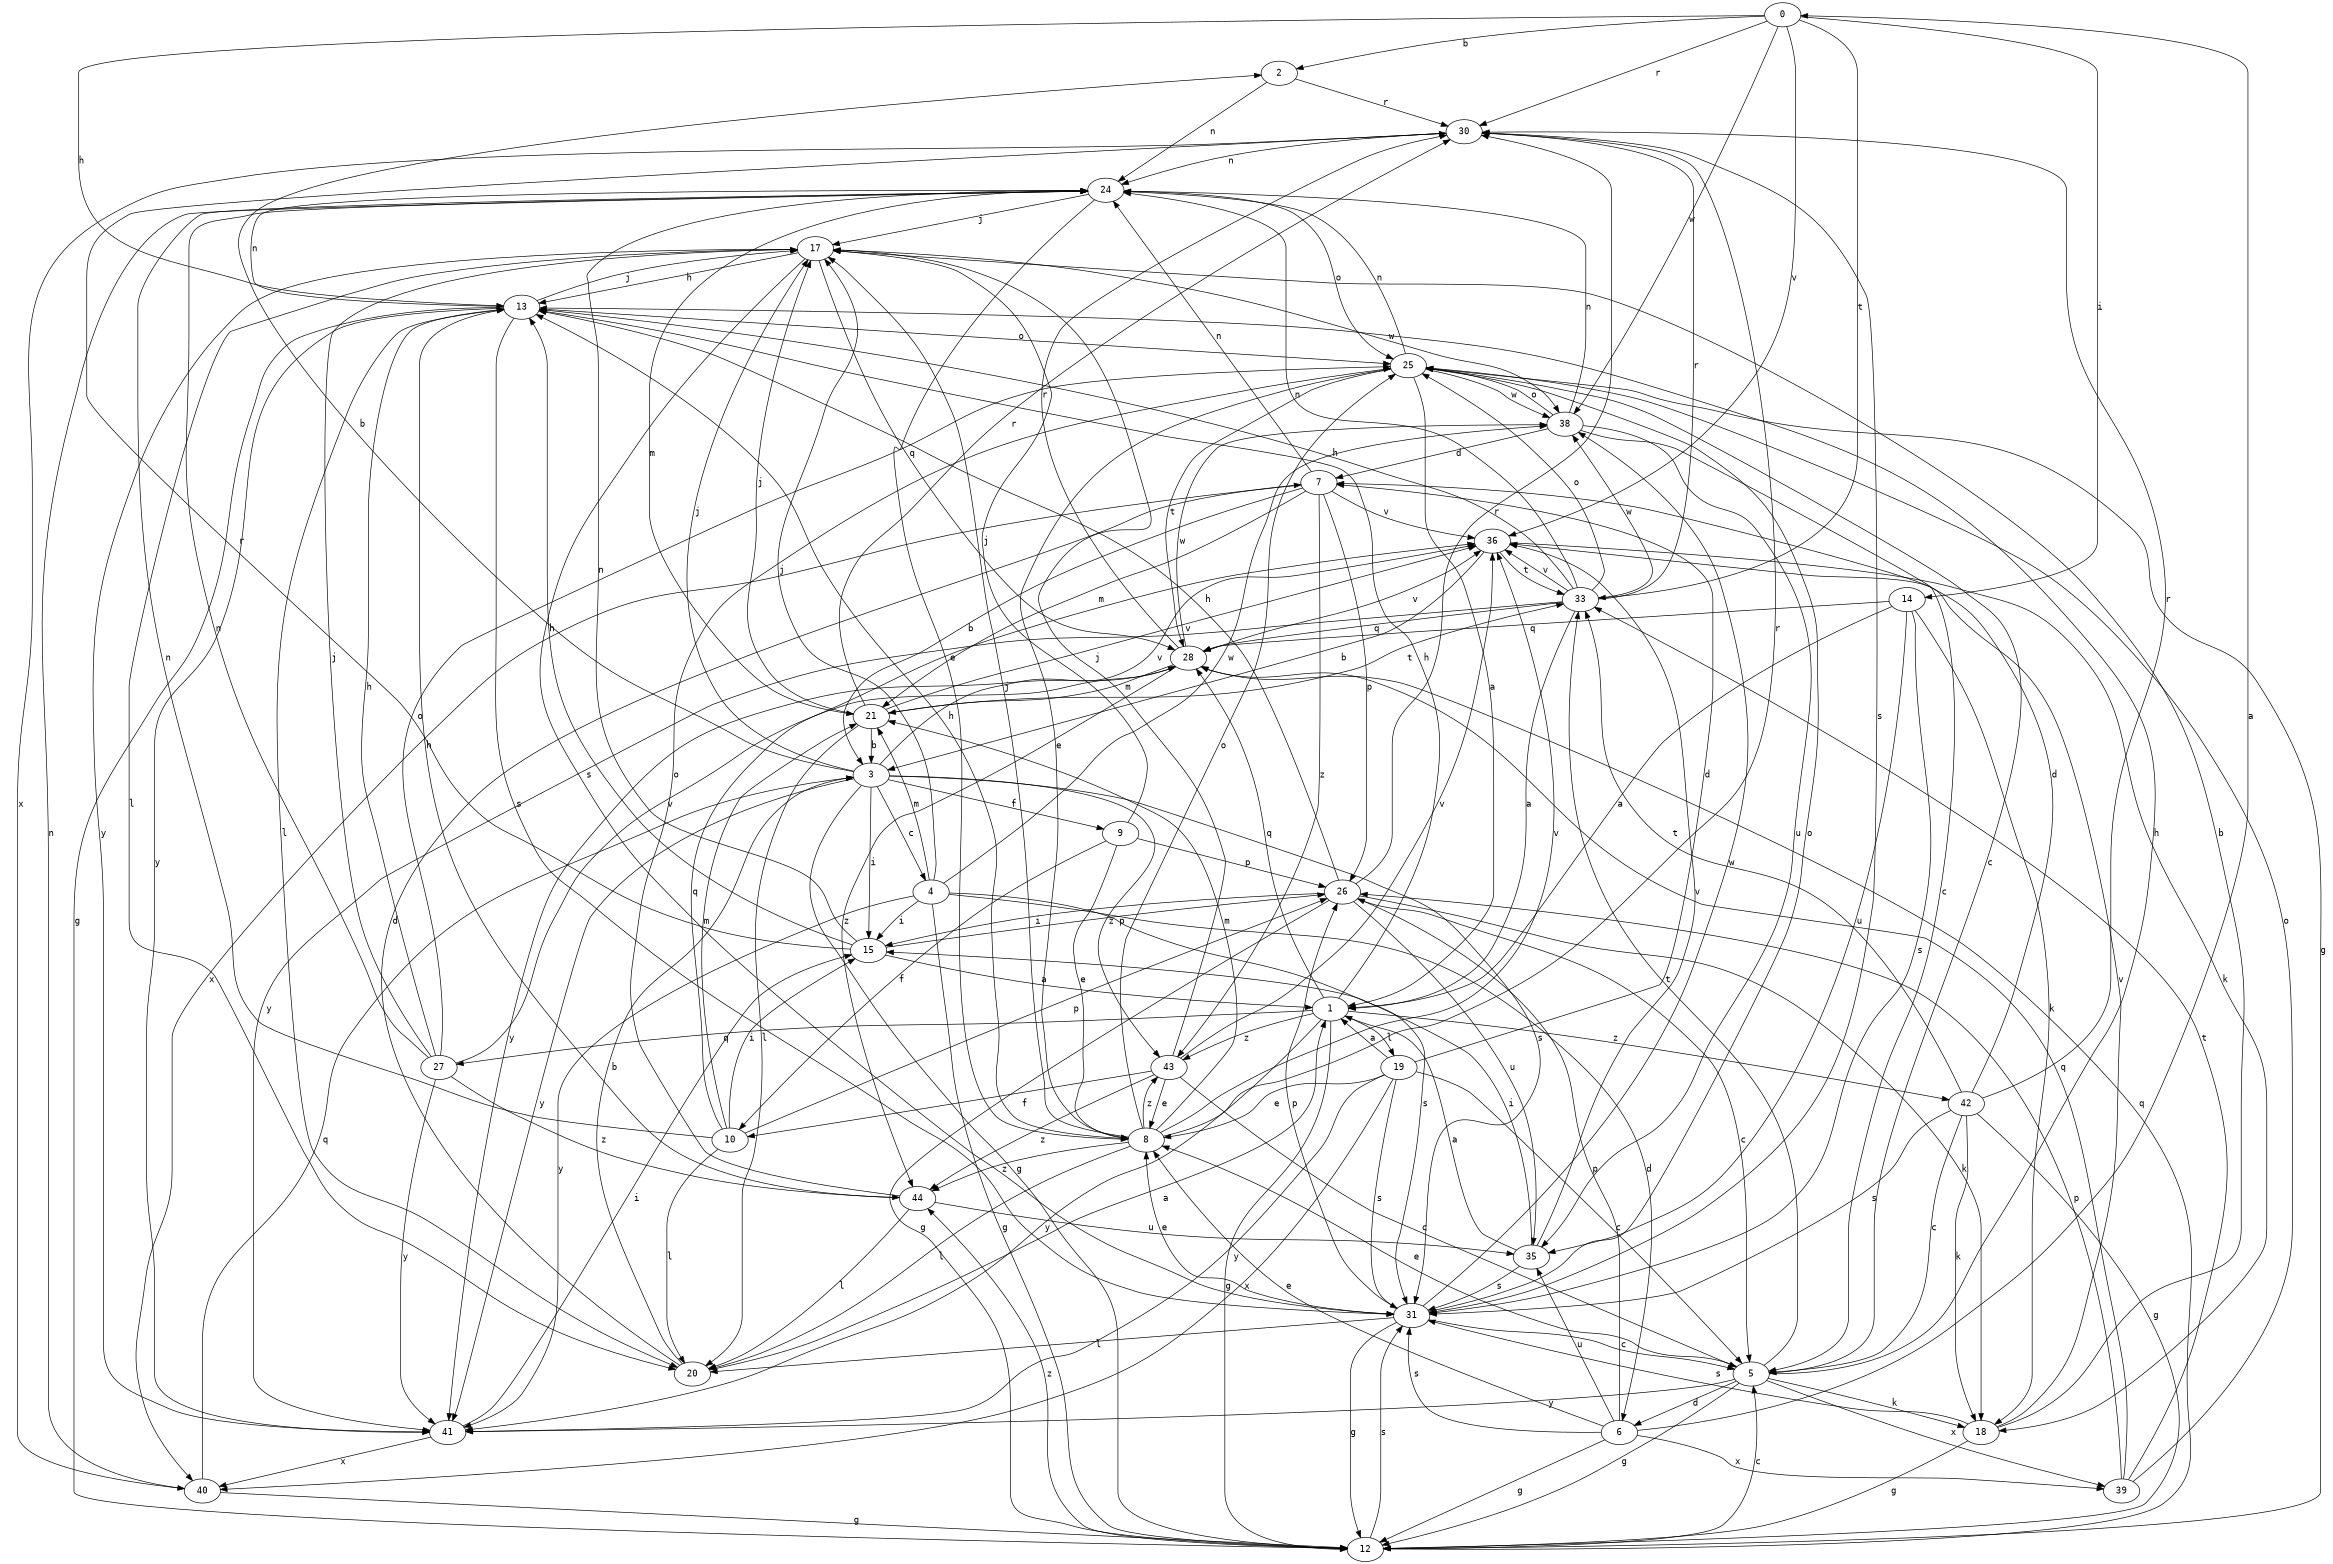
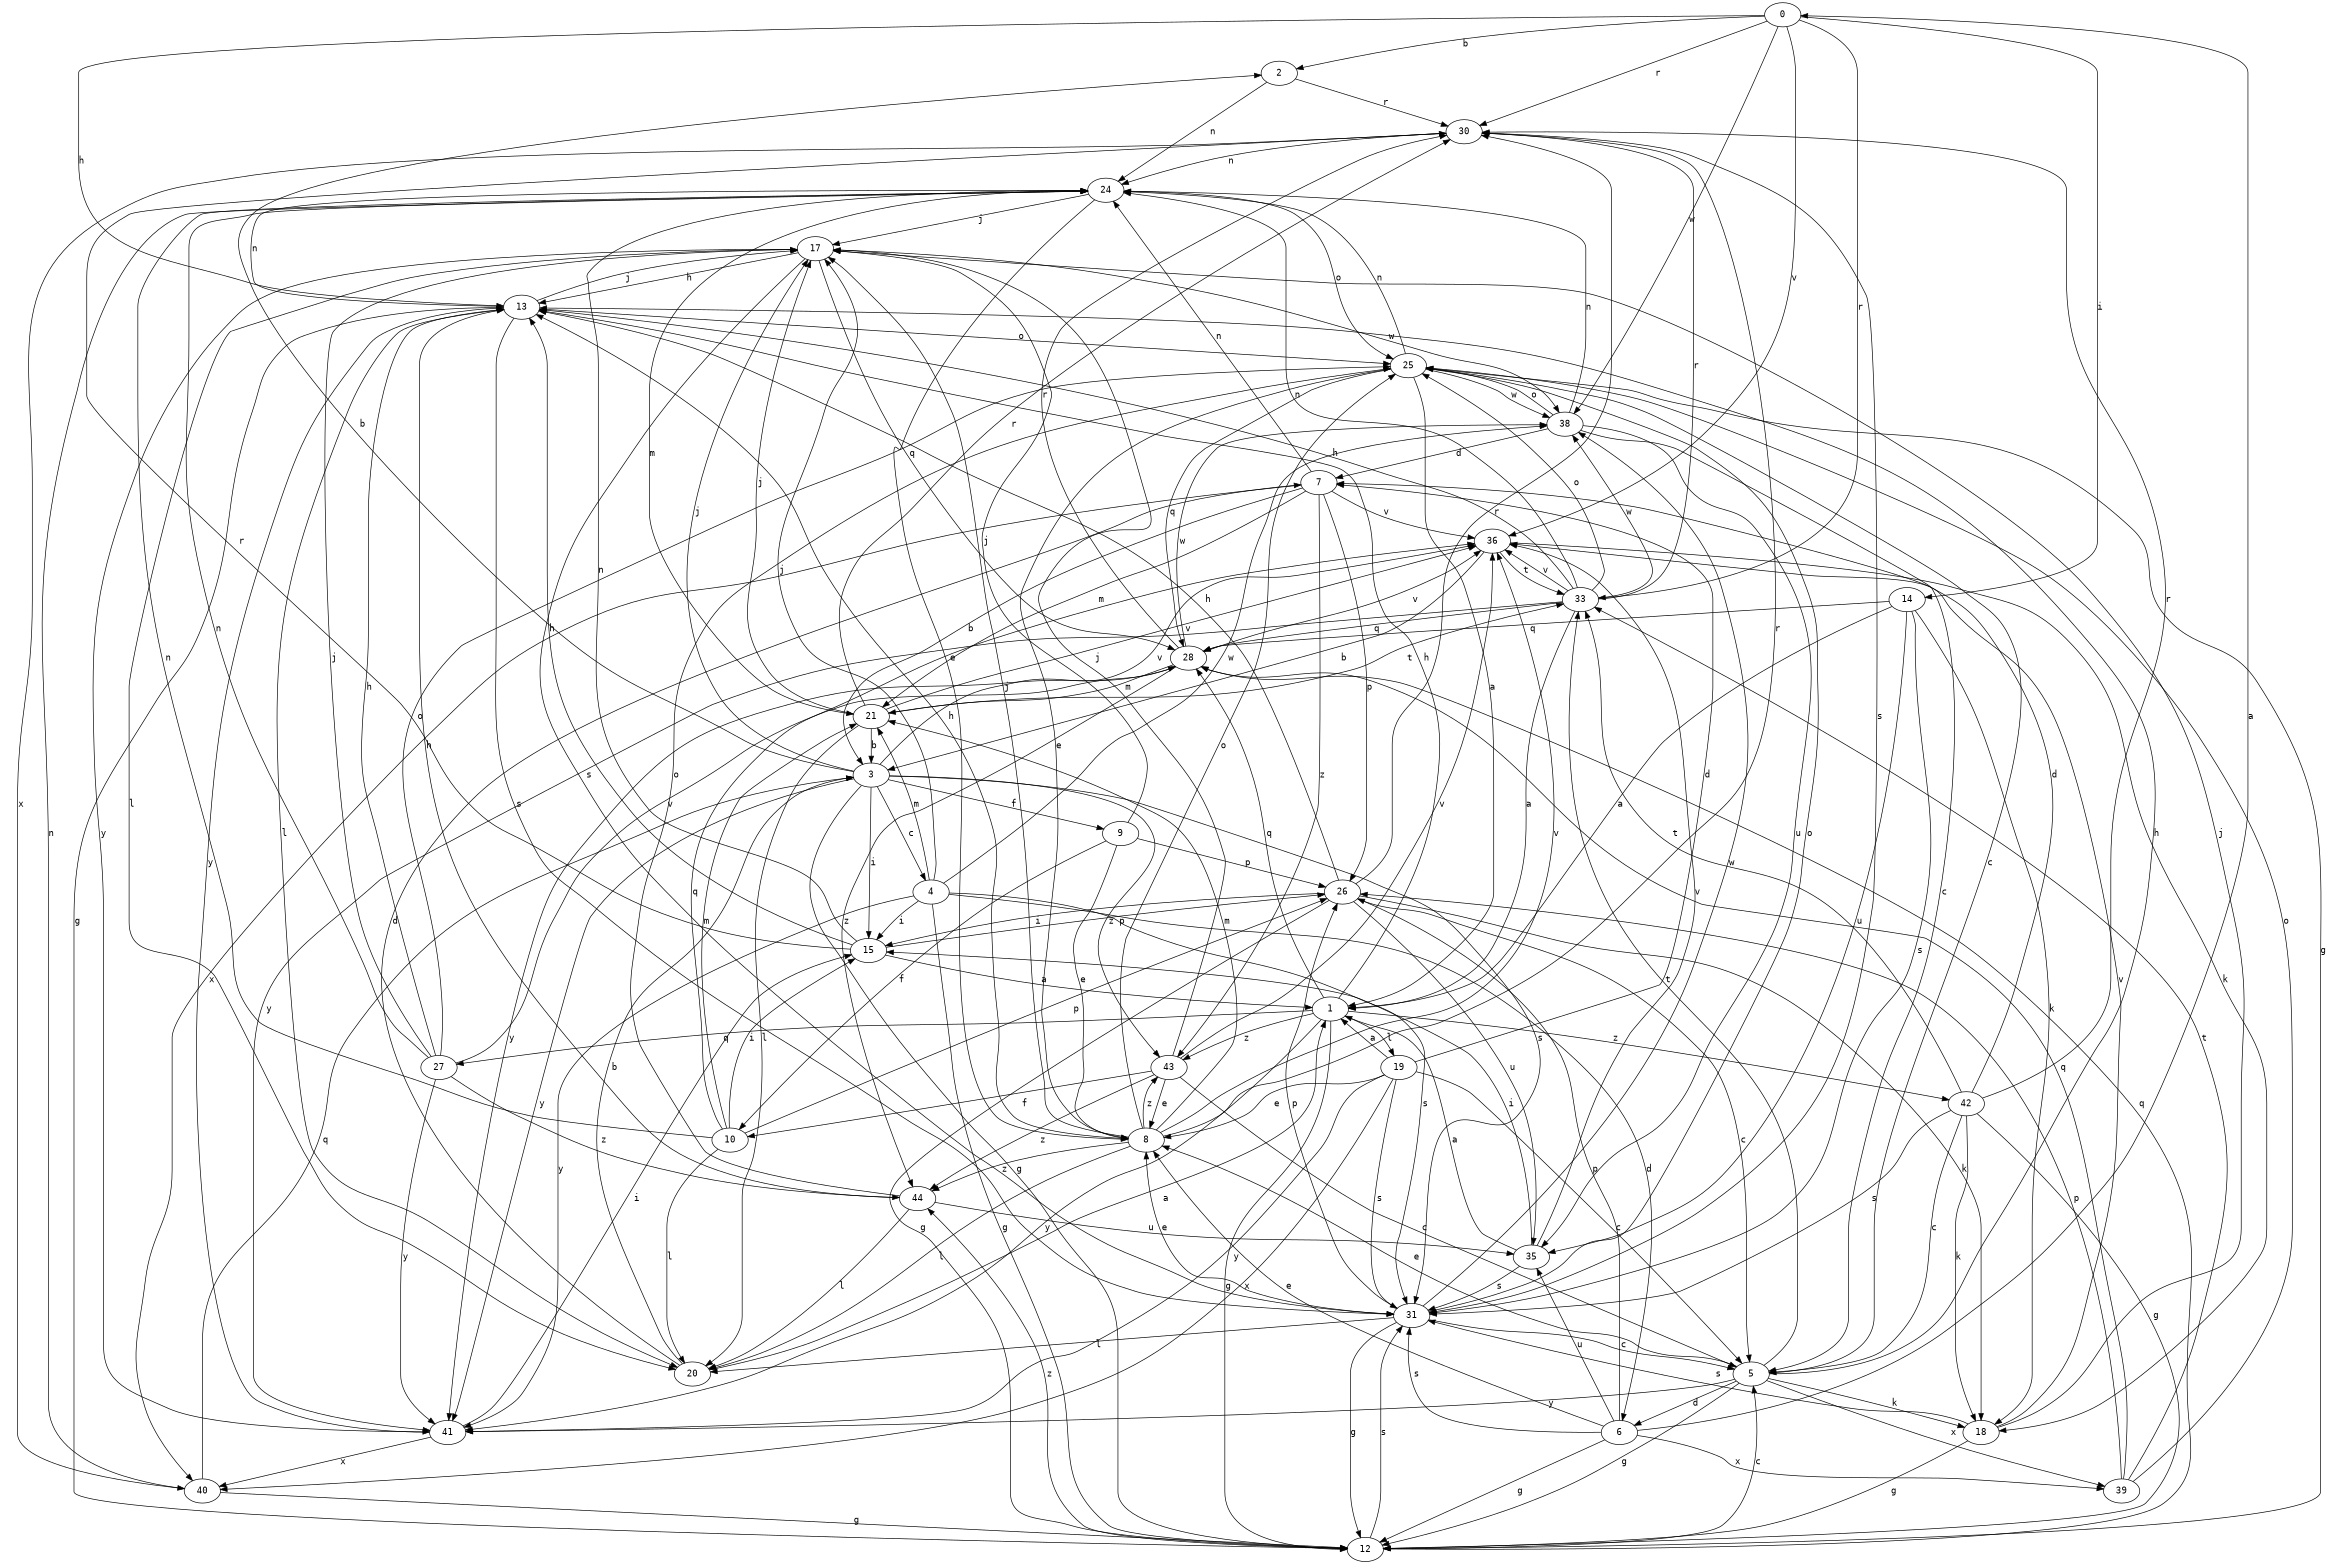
edge "0" -> "33": label "t" -> "r"
edge "25" -> "28": label "t" -> "q"
edge "18" -> "17": label "b" -> "j"
edge "13" -> "41": reversed
